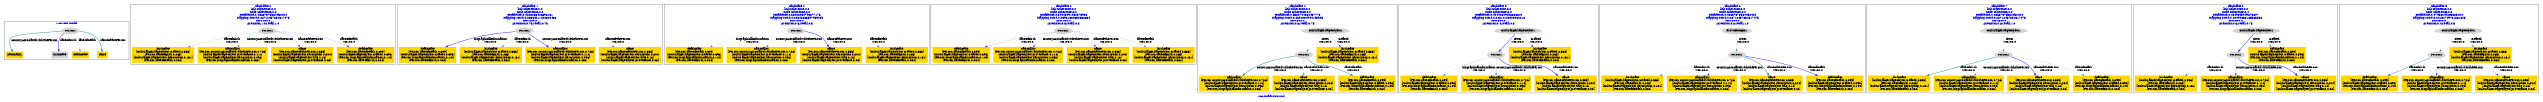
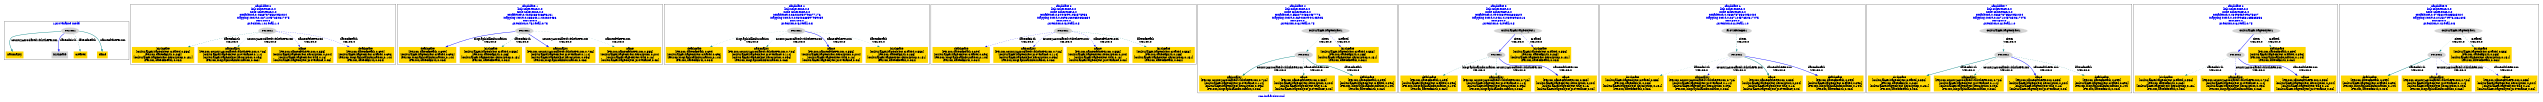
cluster "1-correct model": label "1-correct model" -> "1-provenance model"
node "deathDate": label "deathDate" -> "created"
